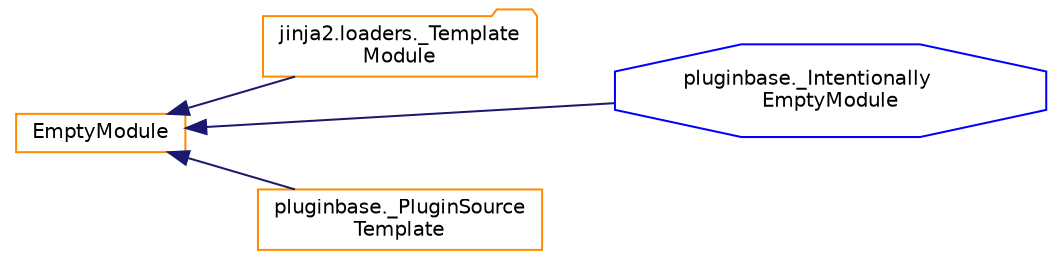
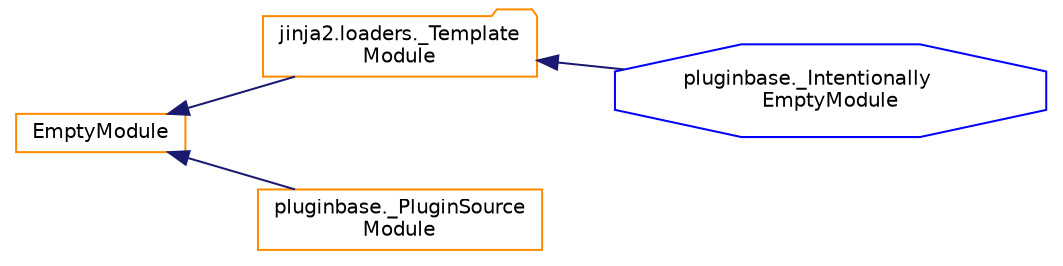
edge "pluginbase._Intentionally EmptyModule" -> "EmptyModule": now "pluginbase._Intentionally EmptyModule" -> "jinja2.loaders._Template Module"
node "pluginbase._PluginSource Template": label "pluginbase._PluginSource Template" -> "pluginbase._PluginSource Module"
